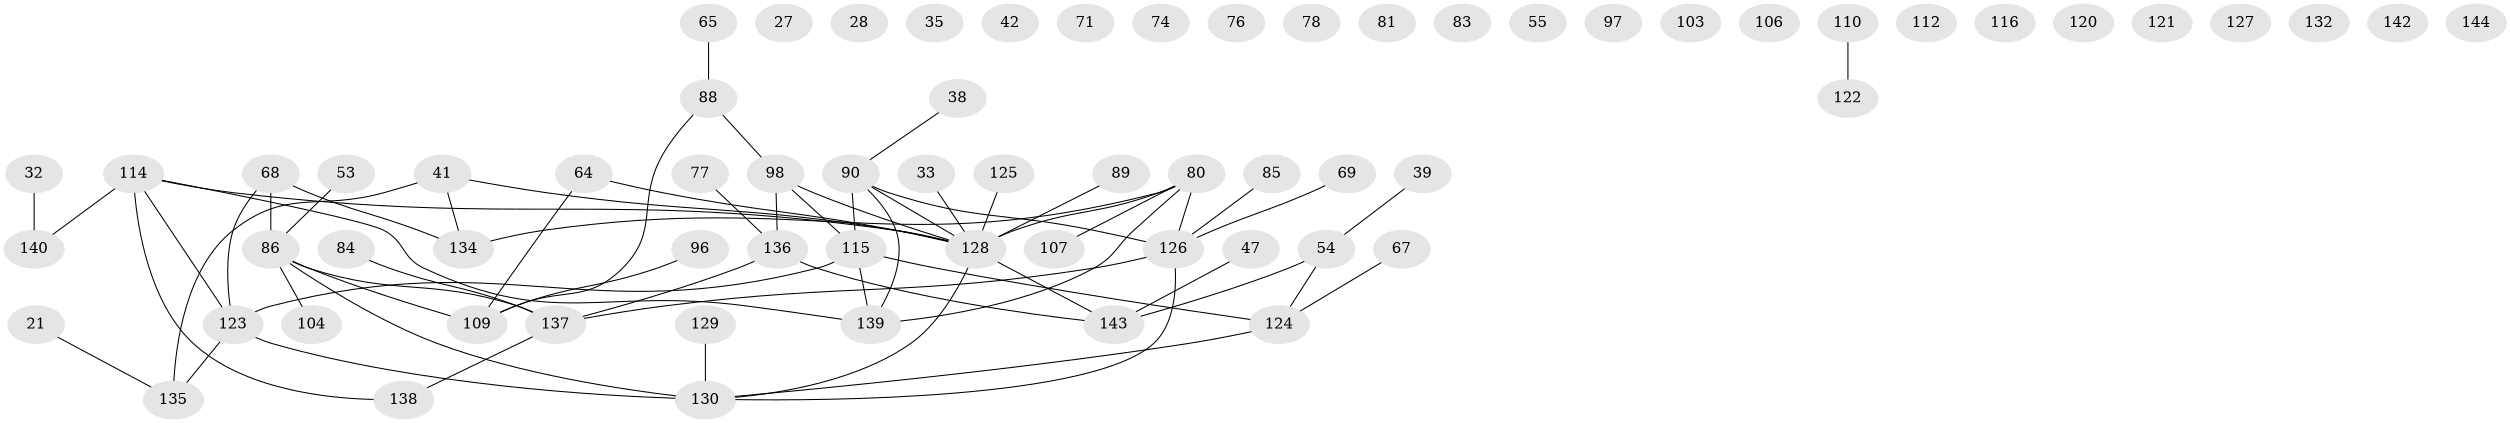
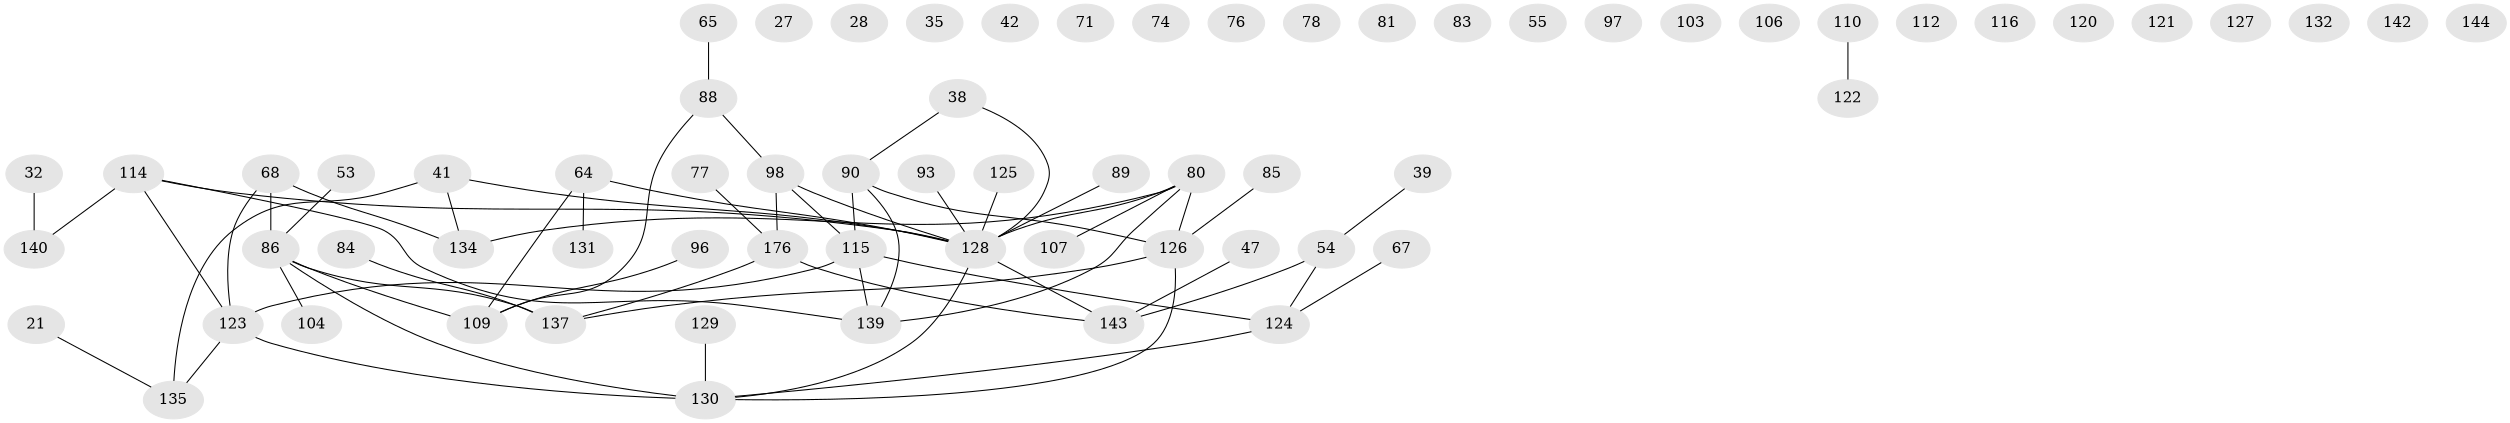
node "33": label "33" -> "93"
node "69": removed
edge "90" -- "128": now "38" -- "128"
node "131": added
node "136": label "136" -> "176"
node "138": removed
